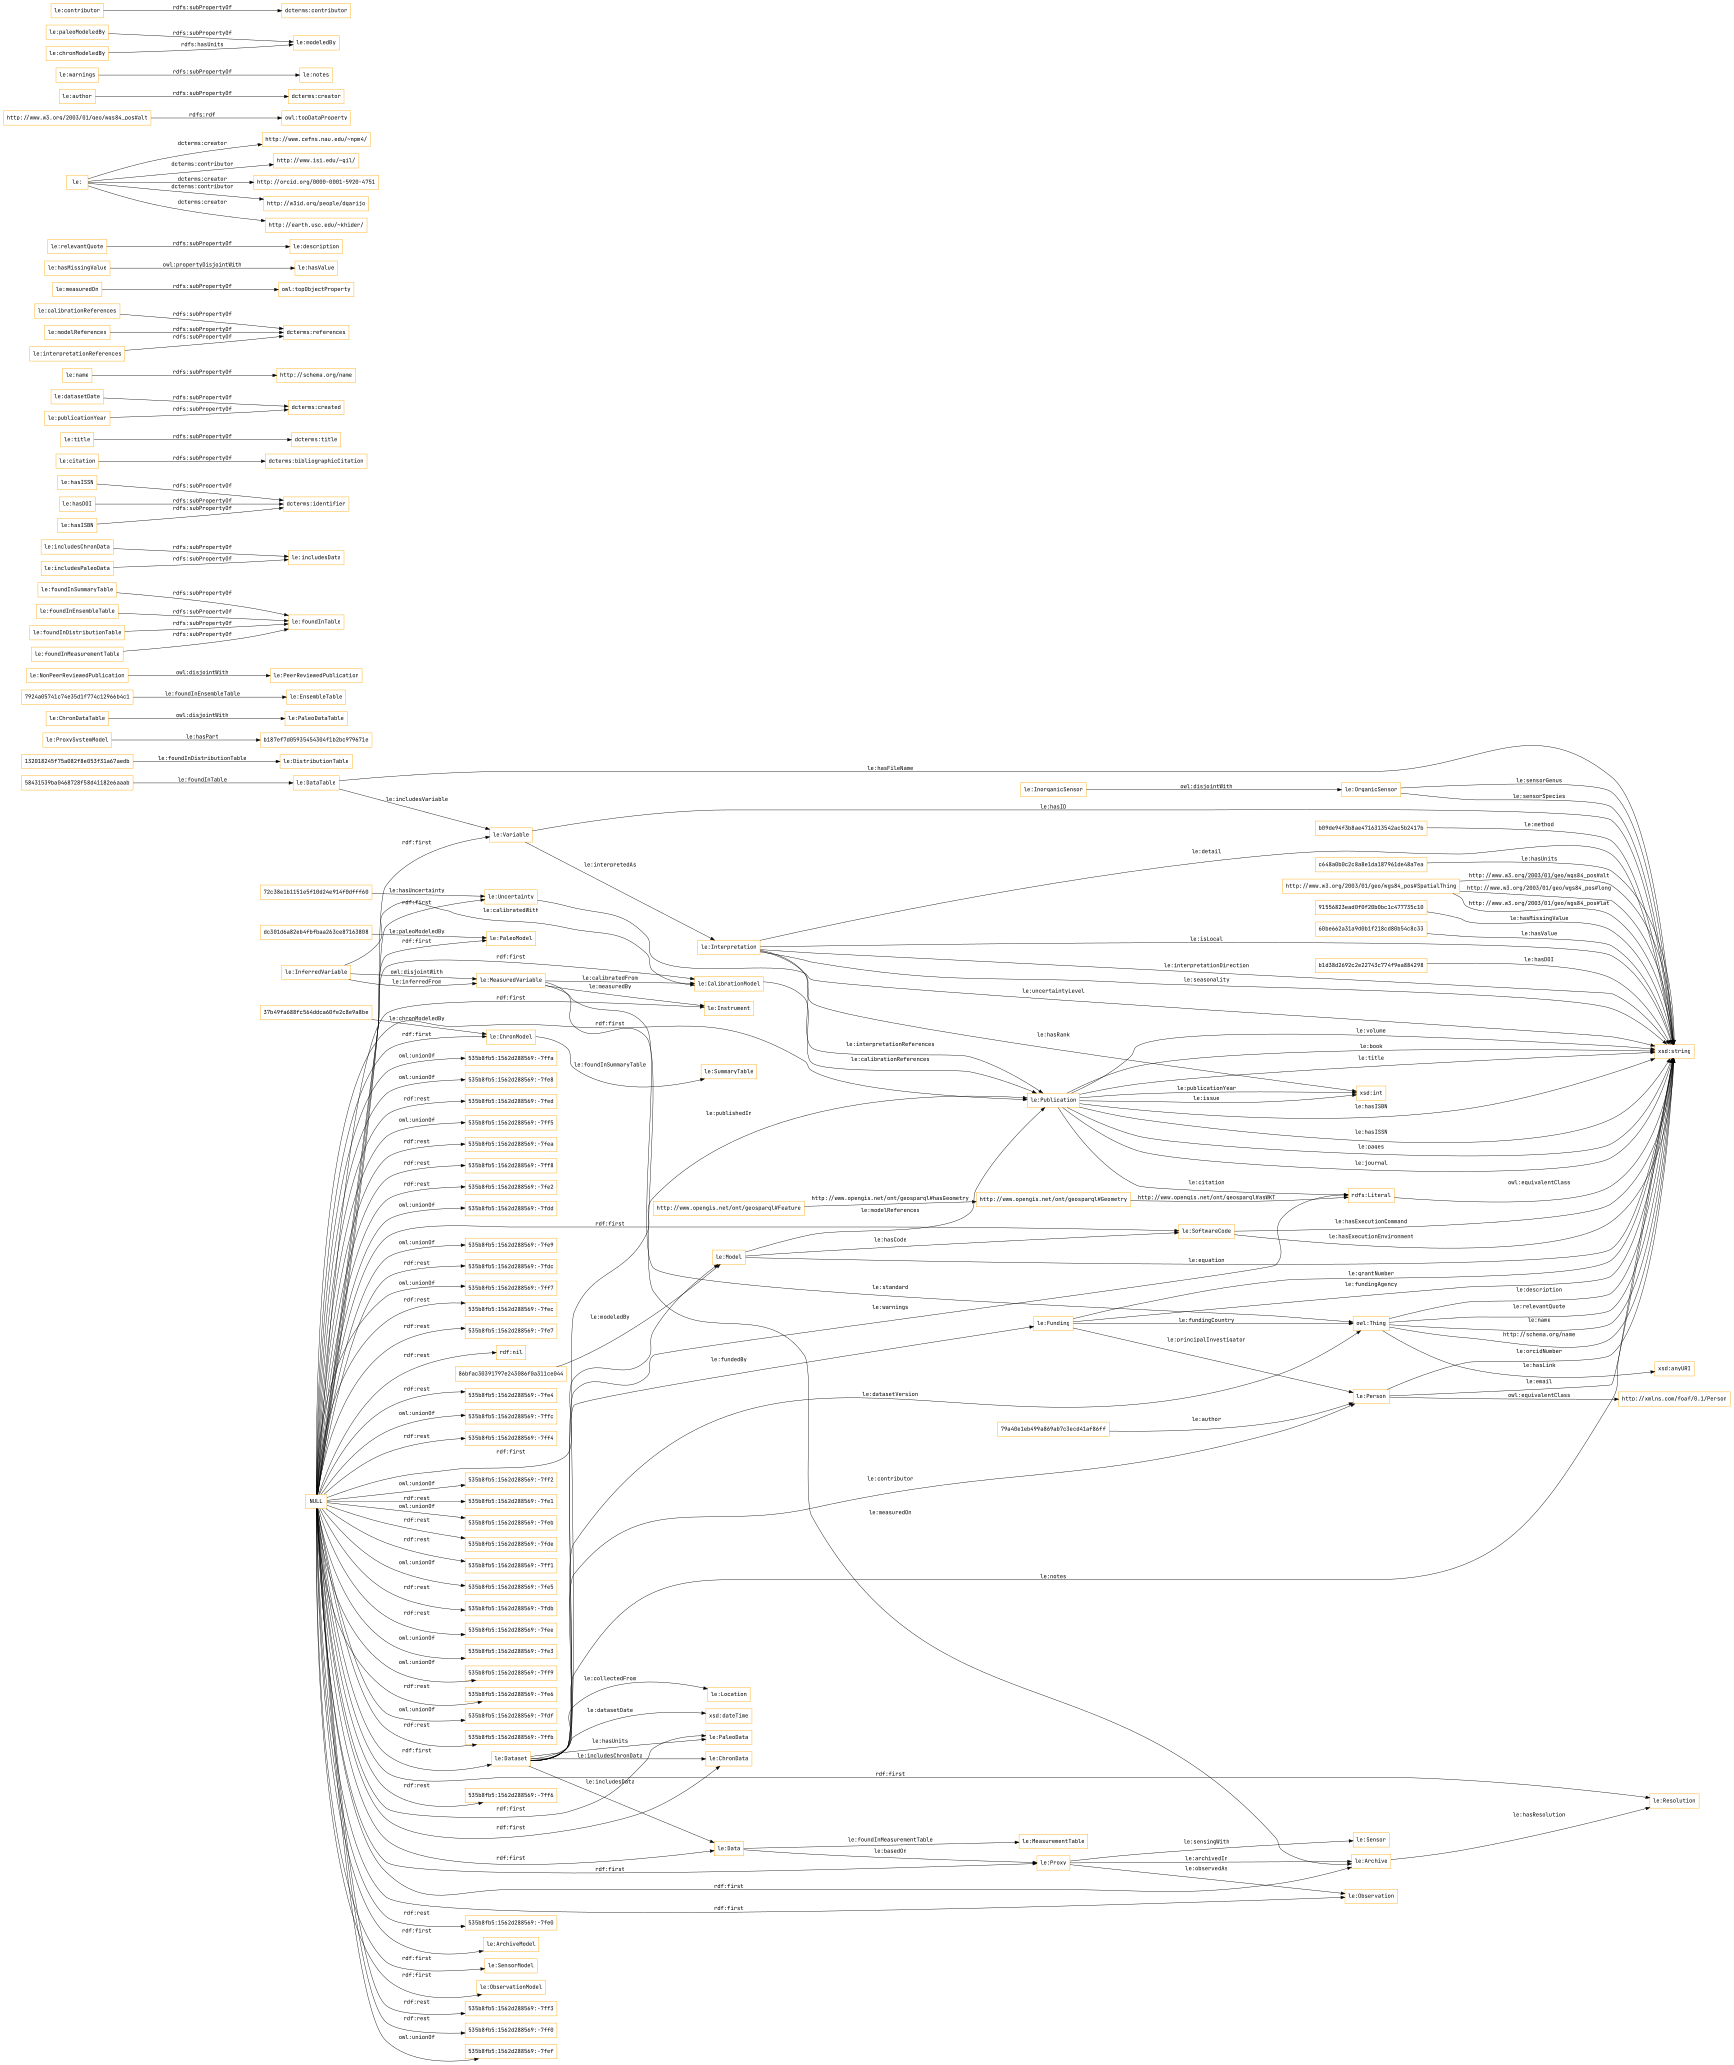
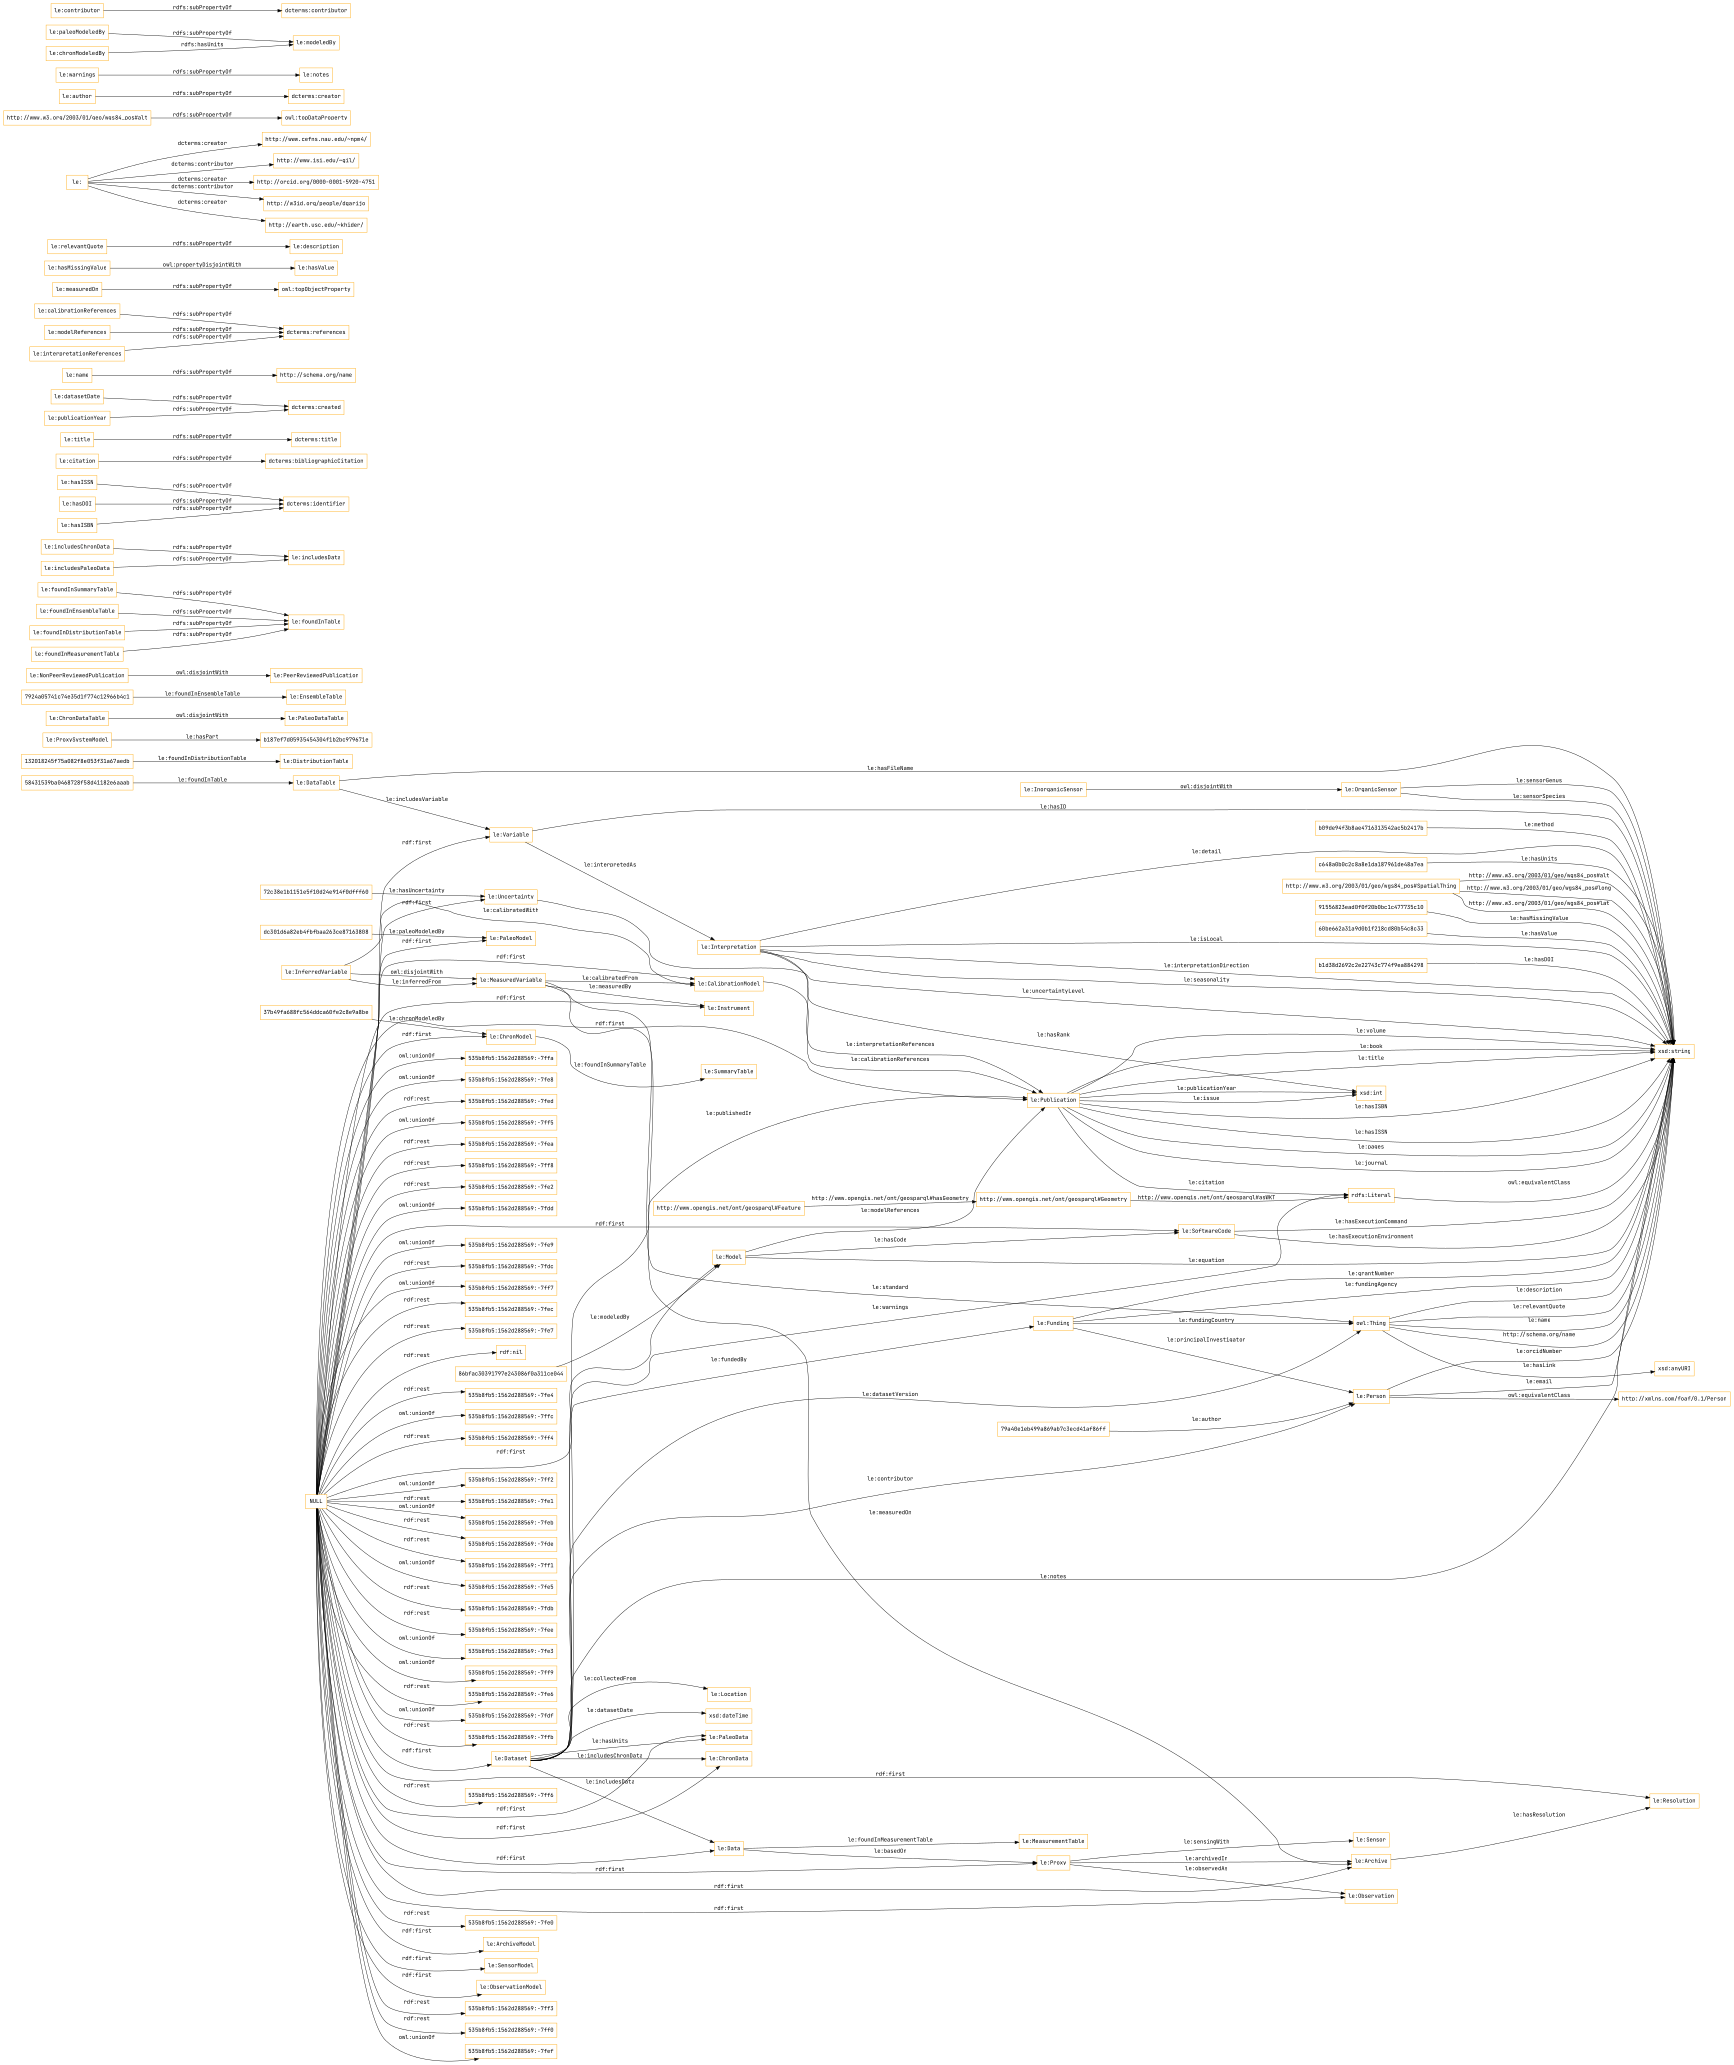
edge "http://www.w3.org/2003/01/geo/wgs84_pos#alt" -> "owl:topDataProperty": label "rdfs:rdf" -> "rdfs:subPropertyOf"
